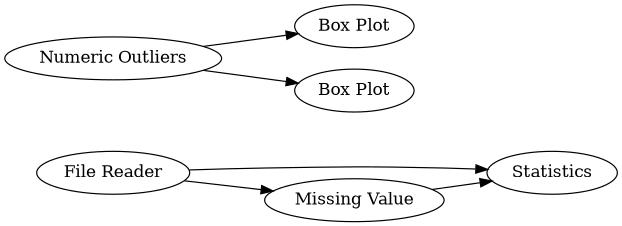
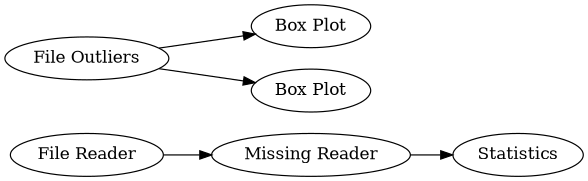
node "Numeric Outliers": label "Numeric Outliers" -> "File Outliers"
edge "File Reader" -> "Statistics": removed
node "Missing Value": label "Missing Value" -> "Missing Reader"
